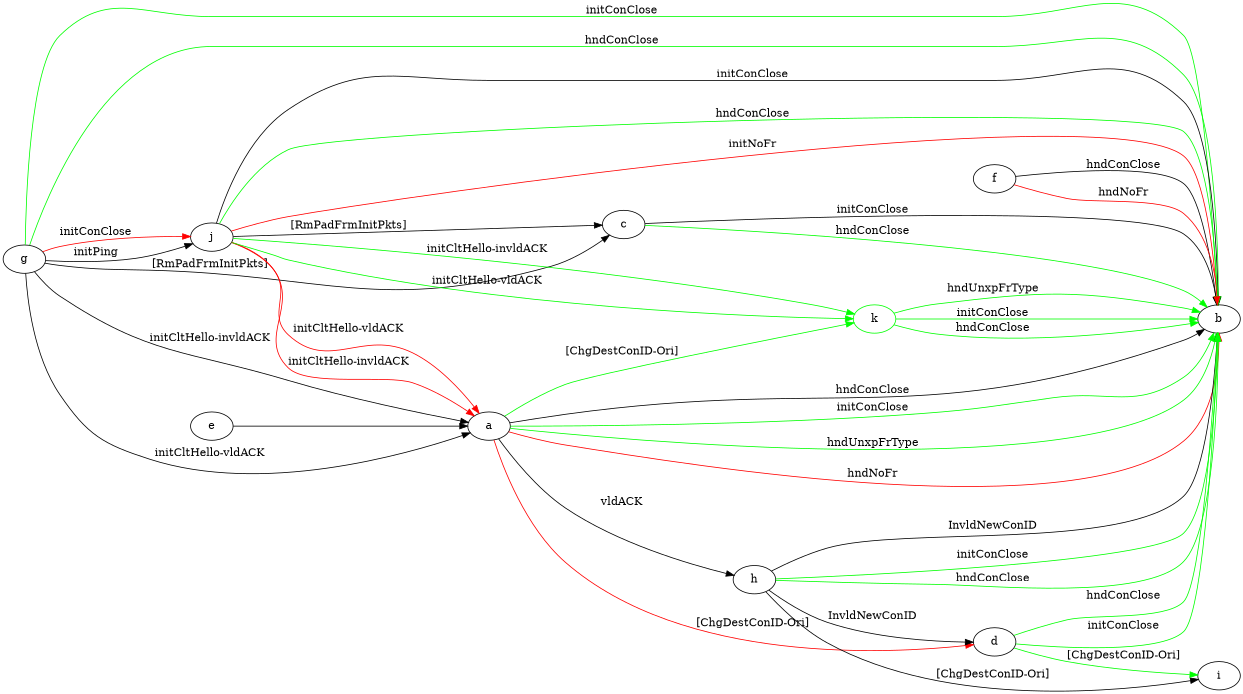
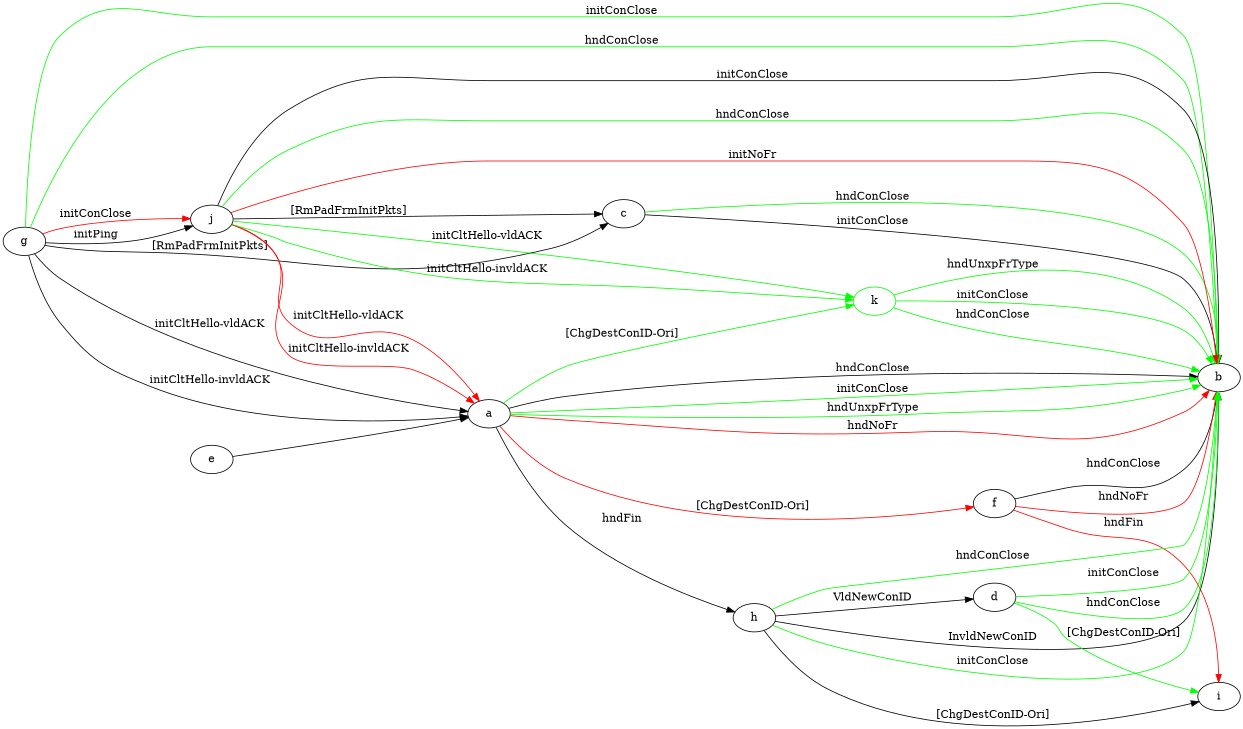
edge "a" -> "h": label "vldACK " -> "hndFin "
edge "f" -> "i": added, label "hndFin"
edge "h" -> "d": label "InvldNewConID " -> "VldNewConID "
edge "a" -> "d": now "a" -> "f"
